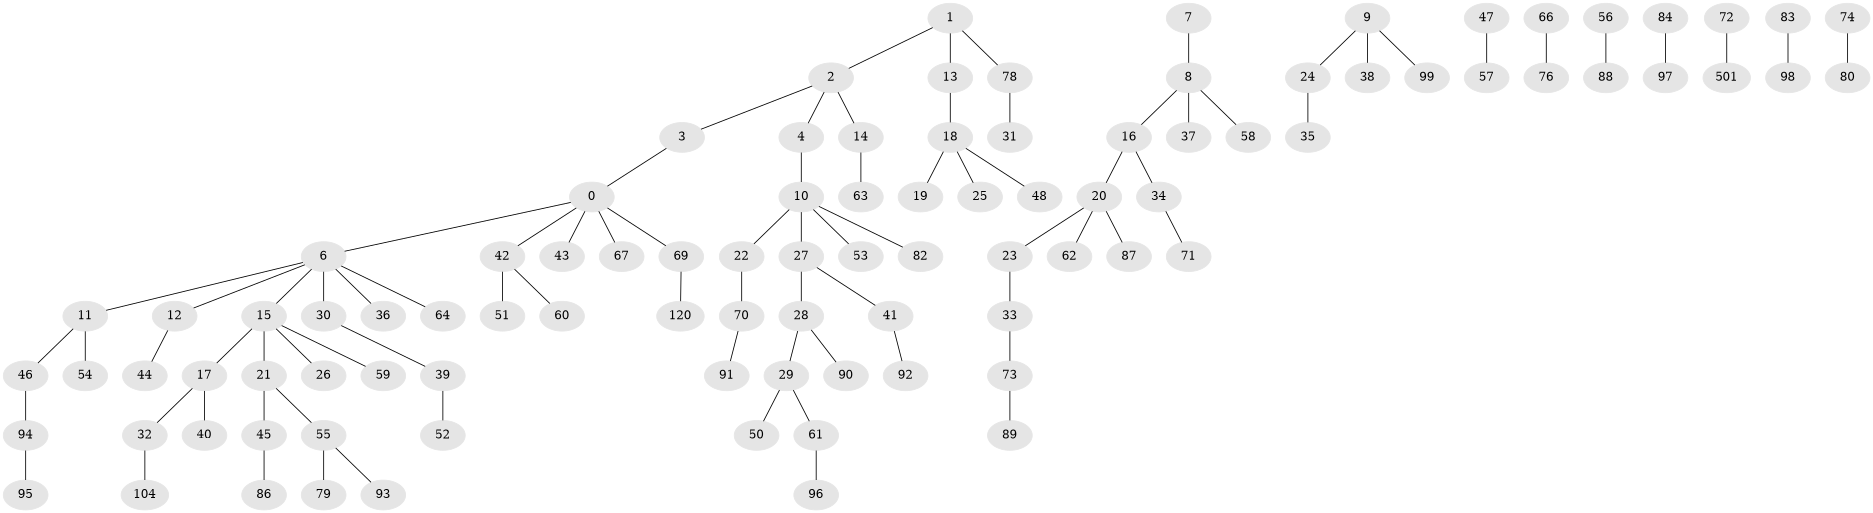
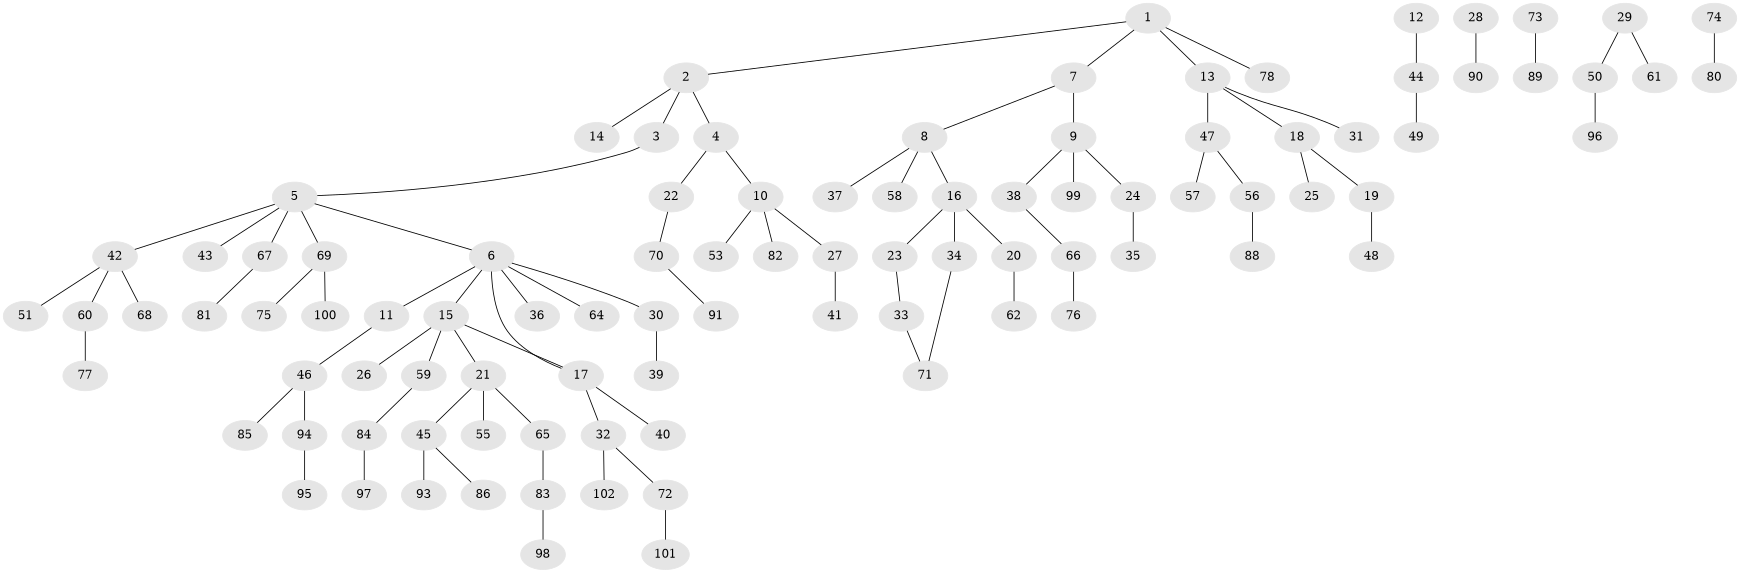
edge "1" -- "7": added
node "501": label "501" -> "101"
edge "78" -- "31": now "13" -- "31"
edge "7" -- "9": added
edge "13" -- "47": added
node "49": added
edge "18" -- "48": now "19" -- "48"
edge "47" -- "56": added
node "0": label "0" -> "5"
node "63": removed
edge "10" -- "22": now "4" -- "22"
edge "38" -- "66": added
edge "20" -- "23": now "16" -- "23"
node "87": removed
edge "6" -- "12": now "6" -- "17"
edge "27" -- "28": removed
node "68": added
node "81": added
node "75": added
node "120": label "120" -> "100"
edge "28" -- "29": removed
edge "33" -- "73": now "33" -- "71"
node "77": added
node "54": removed
node "92": removed
edge "59" -- "84": added
node "85": added
node "52": removed
node "65": added
edge "55" -- "93": now "45" -- "93"
edge "32" -- "72": added
edge "61" -- "96": now "50" -- "96"
node "104": label "104" -> "102"
node "79": removed
